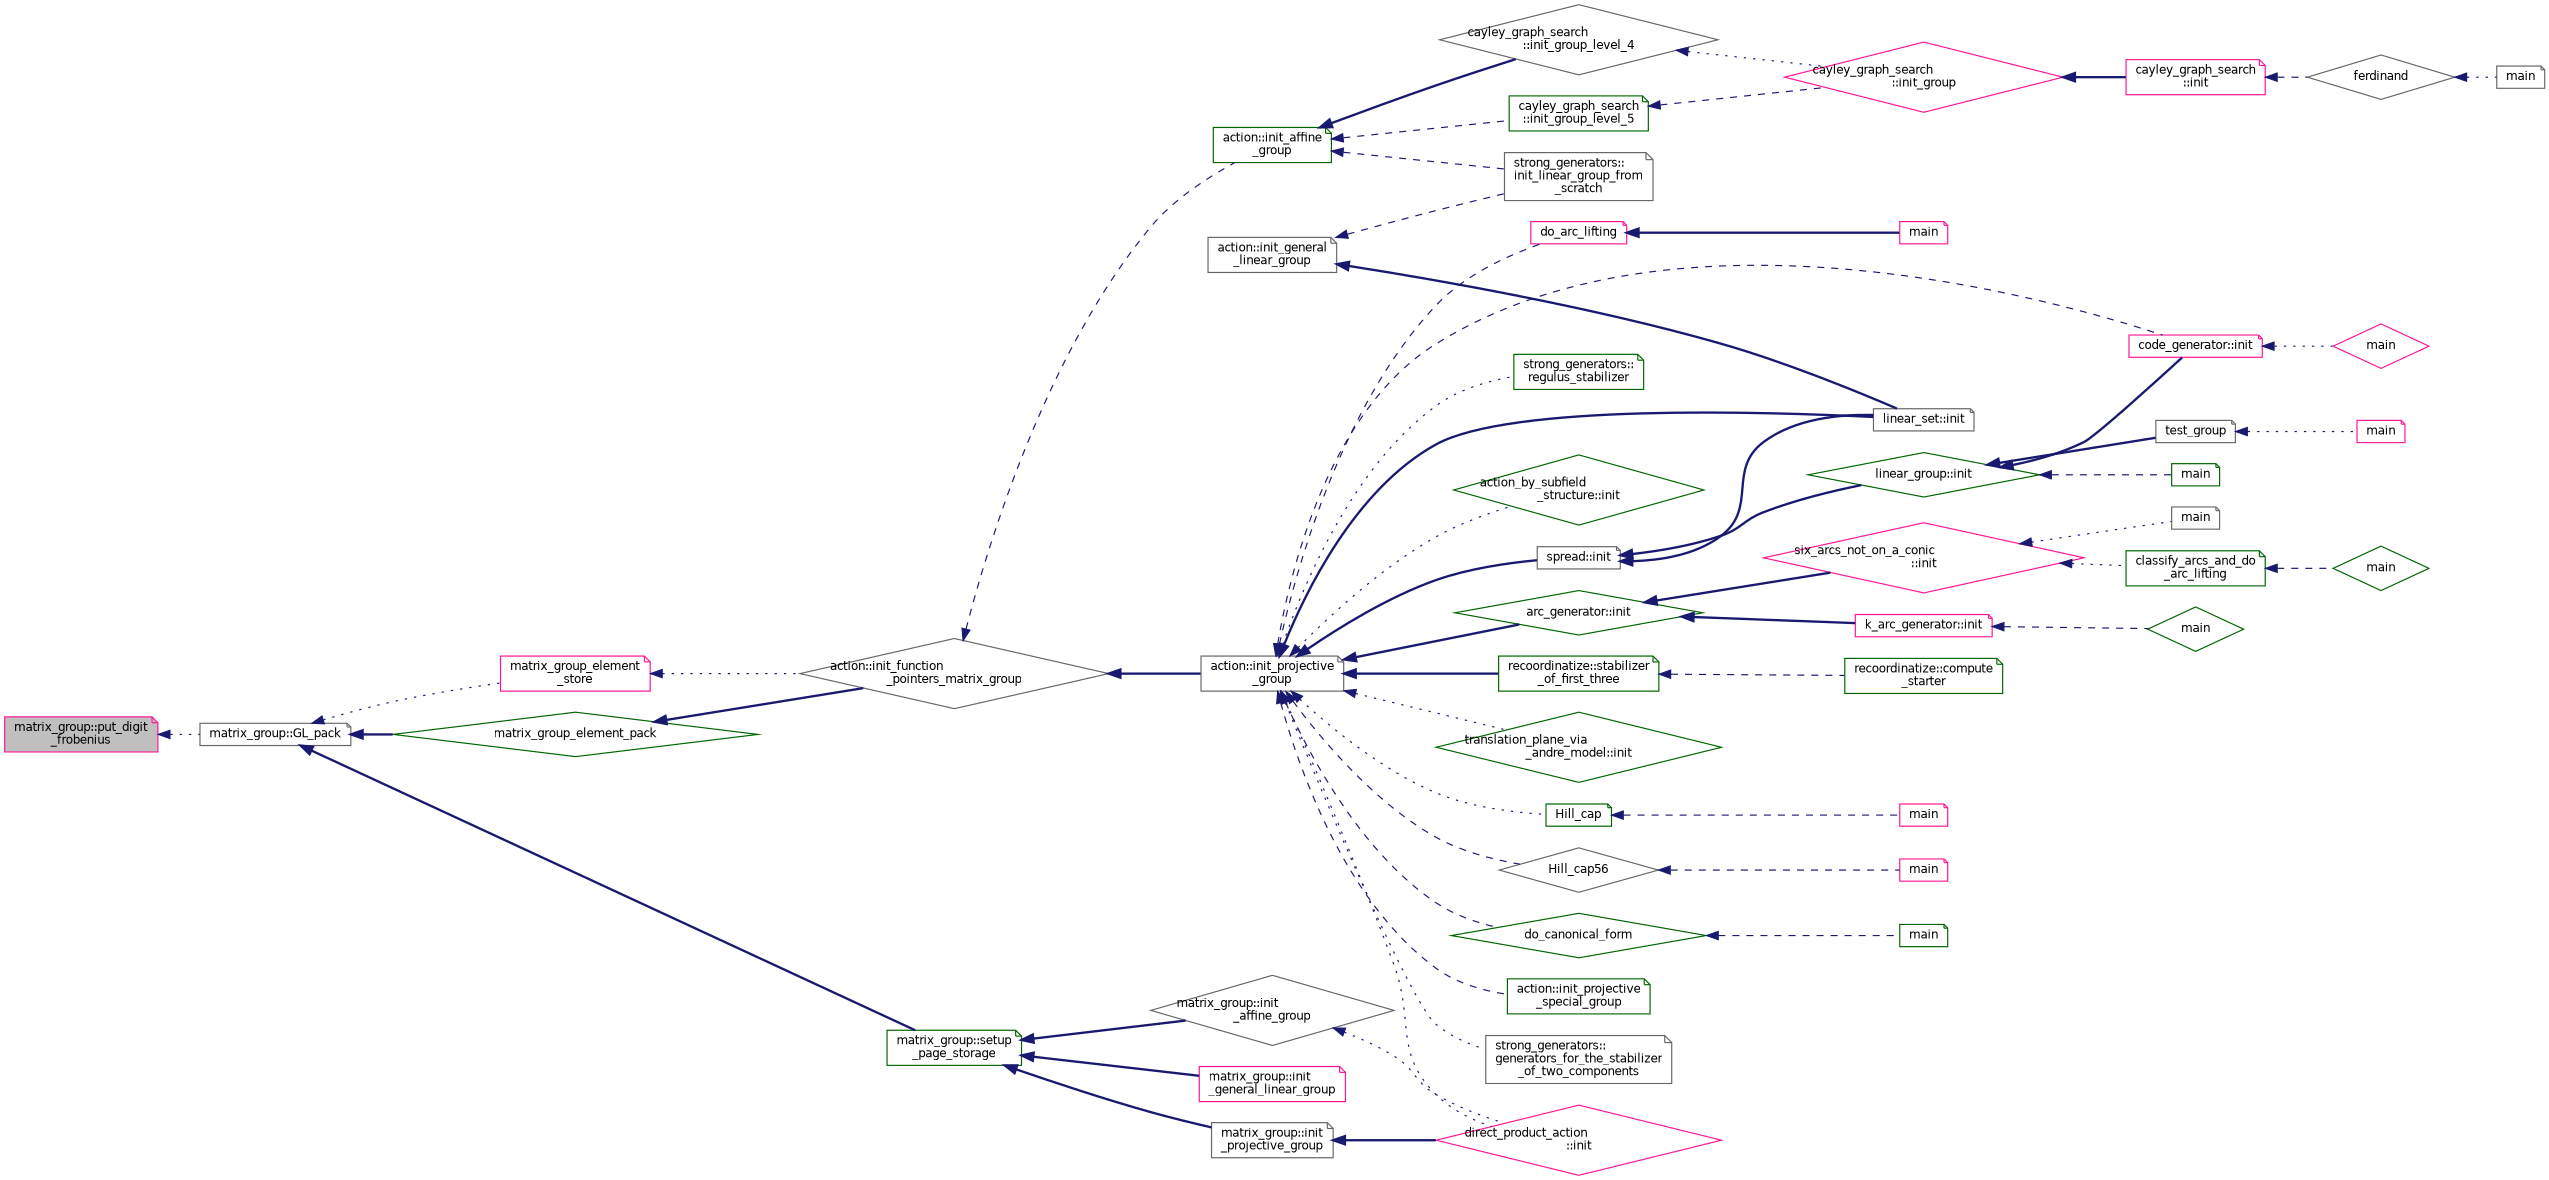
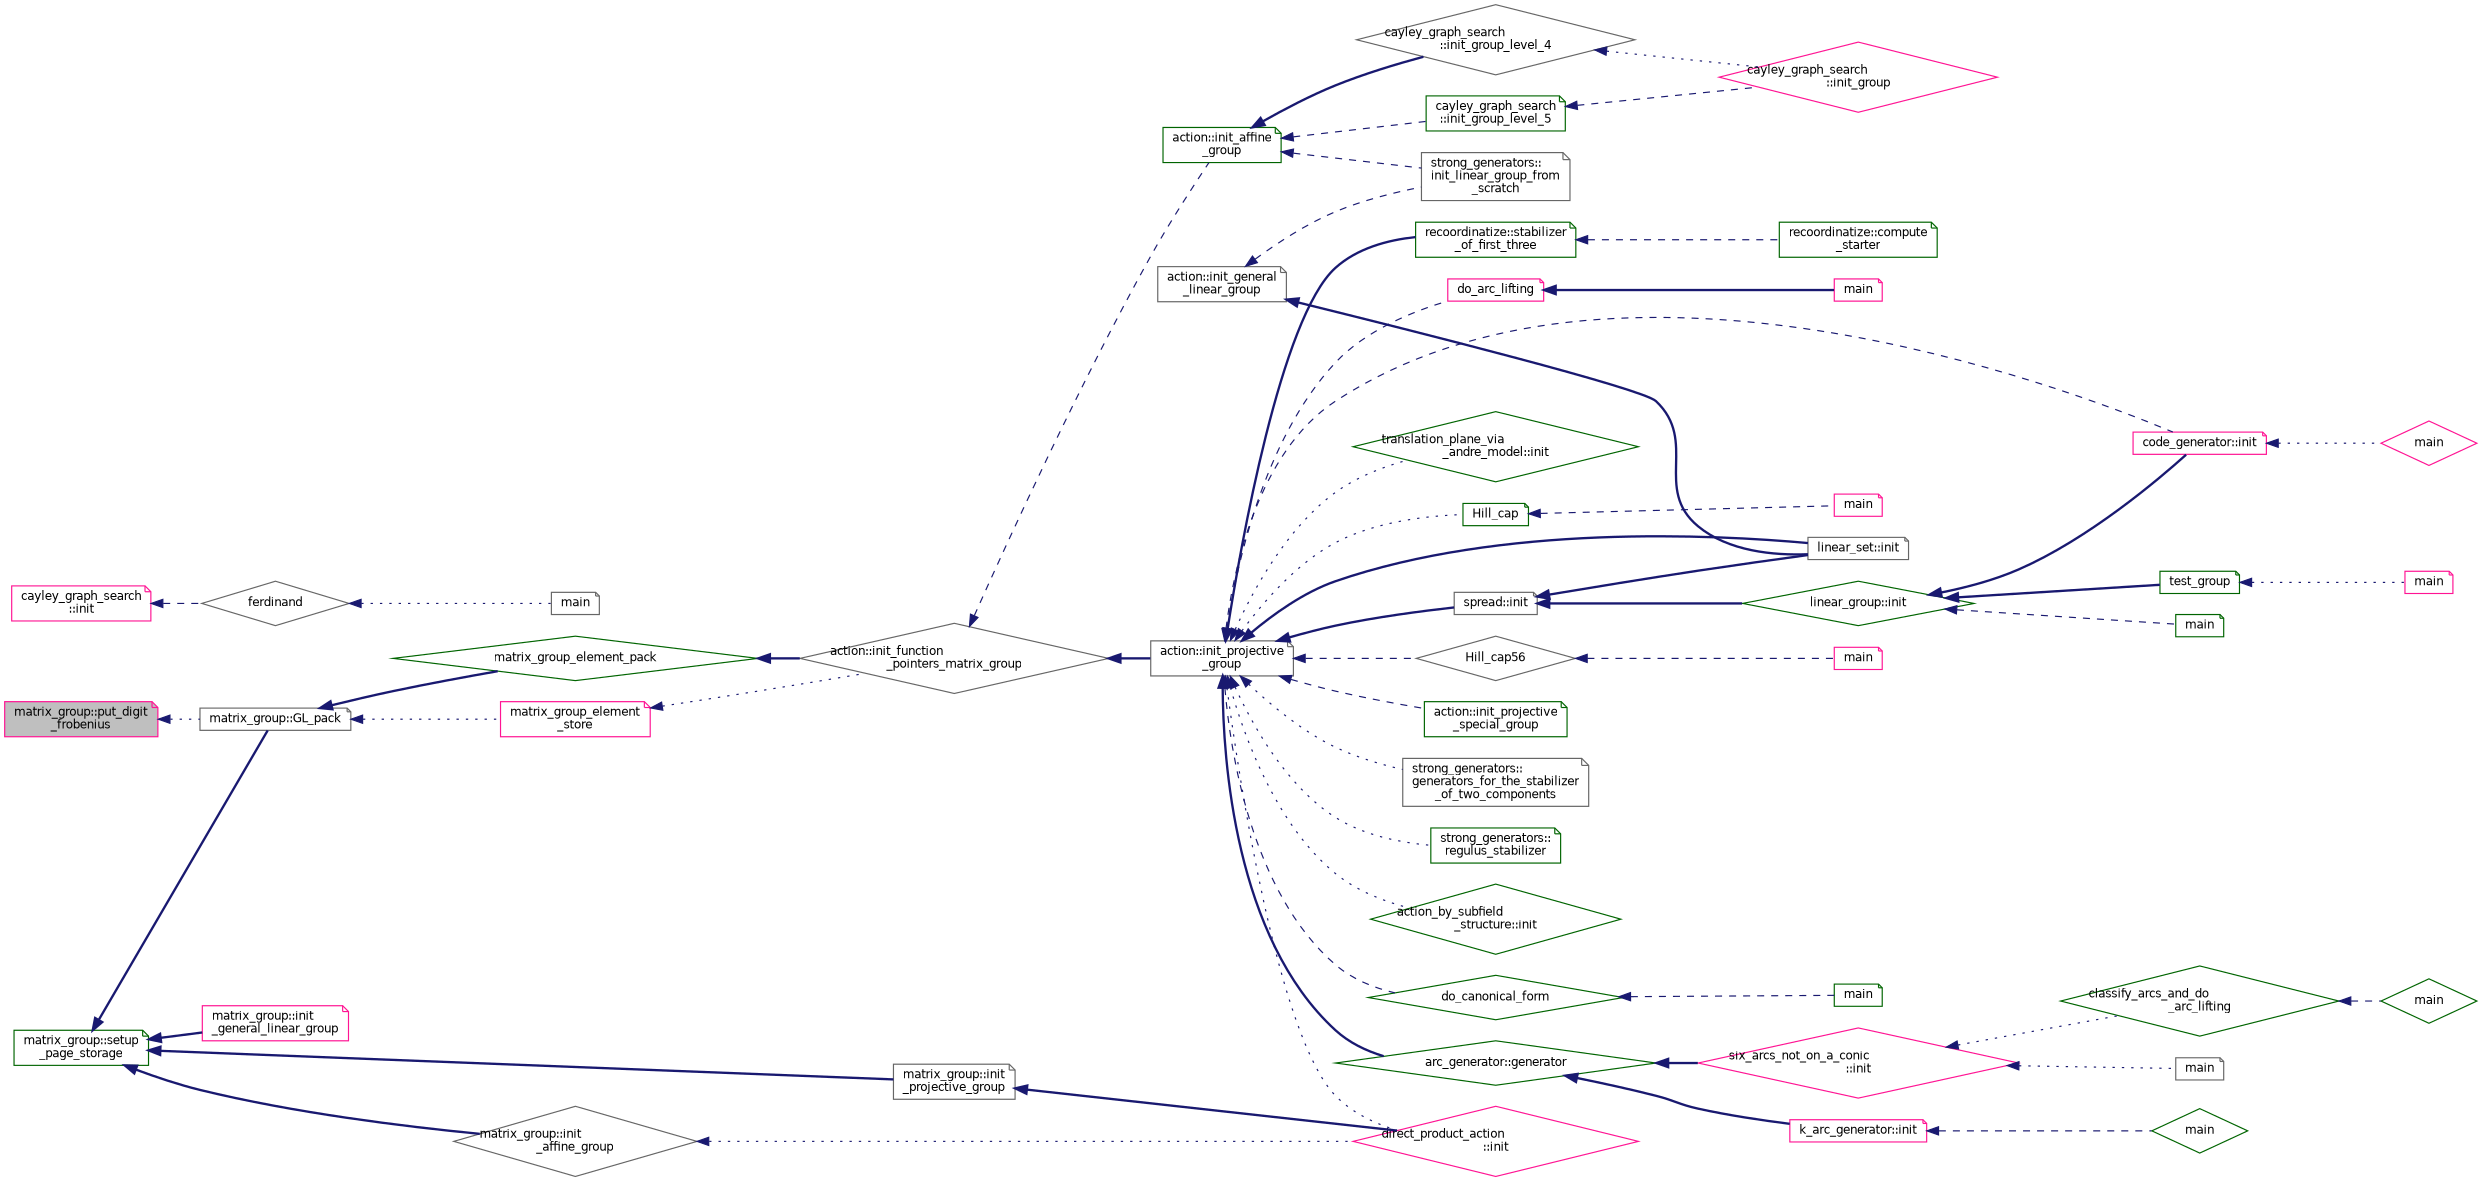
edge "cayley_graph_search ::init" -> "cayley_graph_search ::init_group": removed
node "test_group": color gray40 -> darkgreen
node "classify_arcs_and_do _arc_lifting": shape note -> diamond
node "arc_generator::init": label "arc_generator::init" -> "arc_generator::generator"
edge "matrix_group::setup _page_storage" -> "matrix_group::GL_pack": reversed
